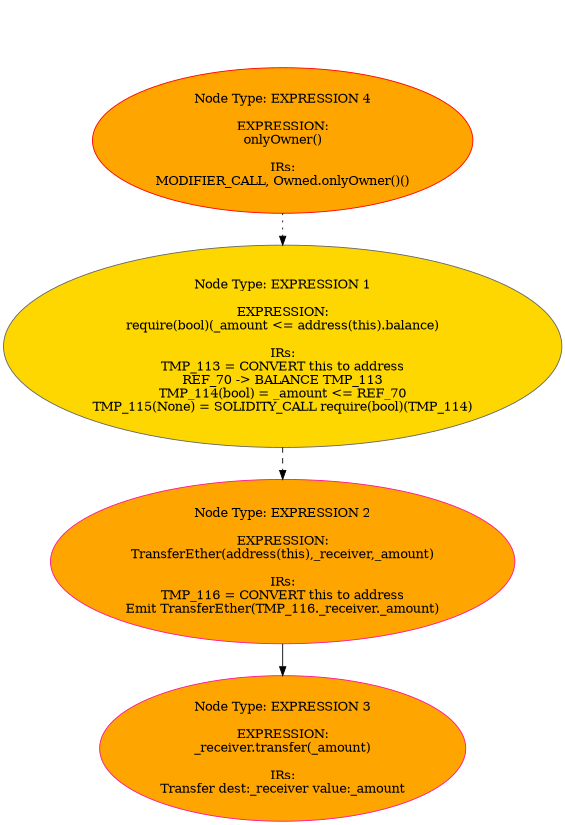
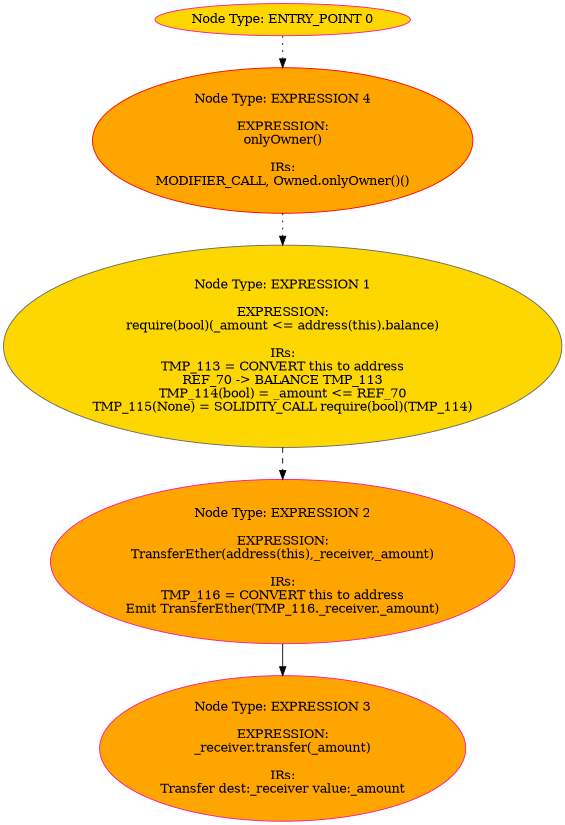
node "Node Type: ENTRY_POINT 0": added
